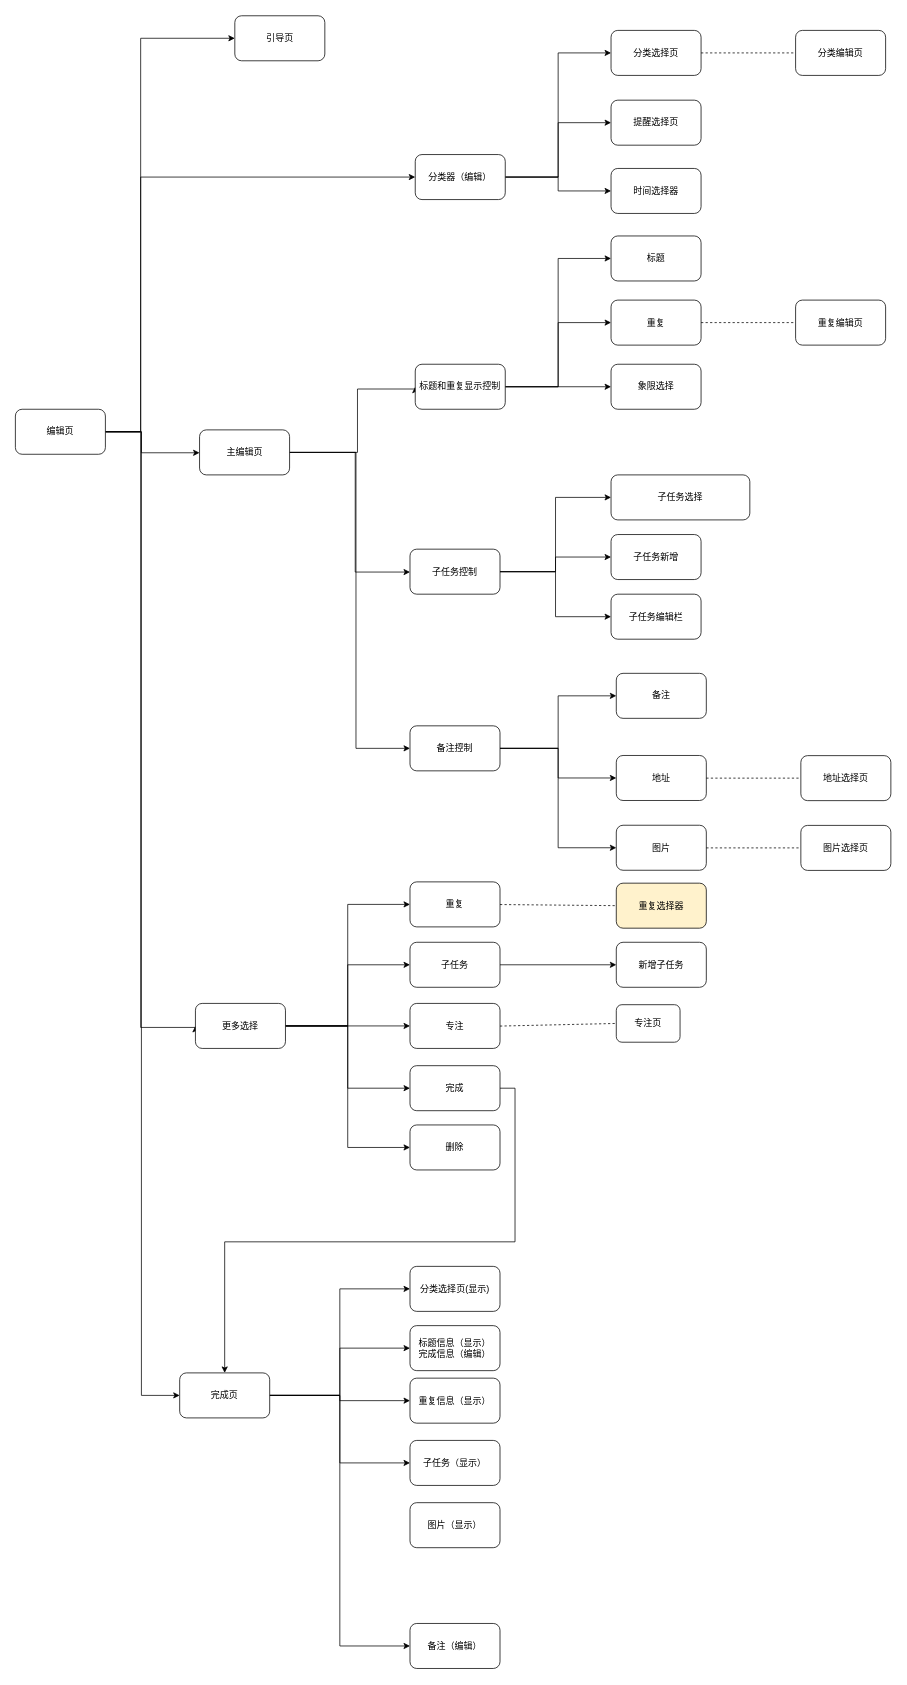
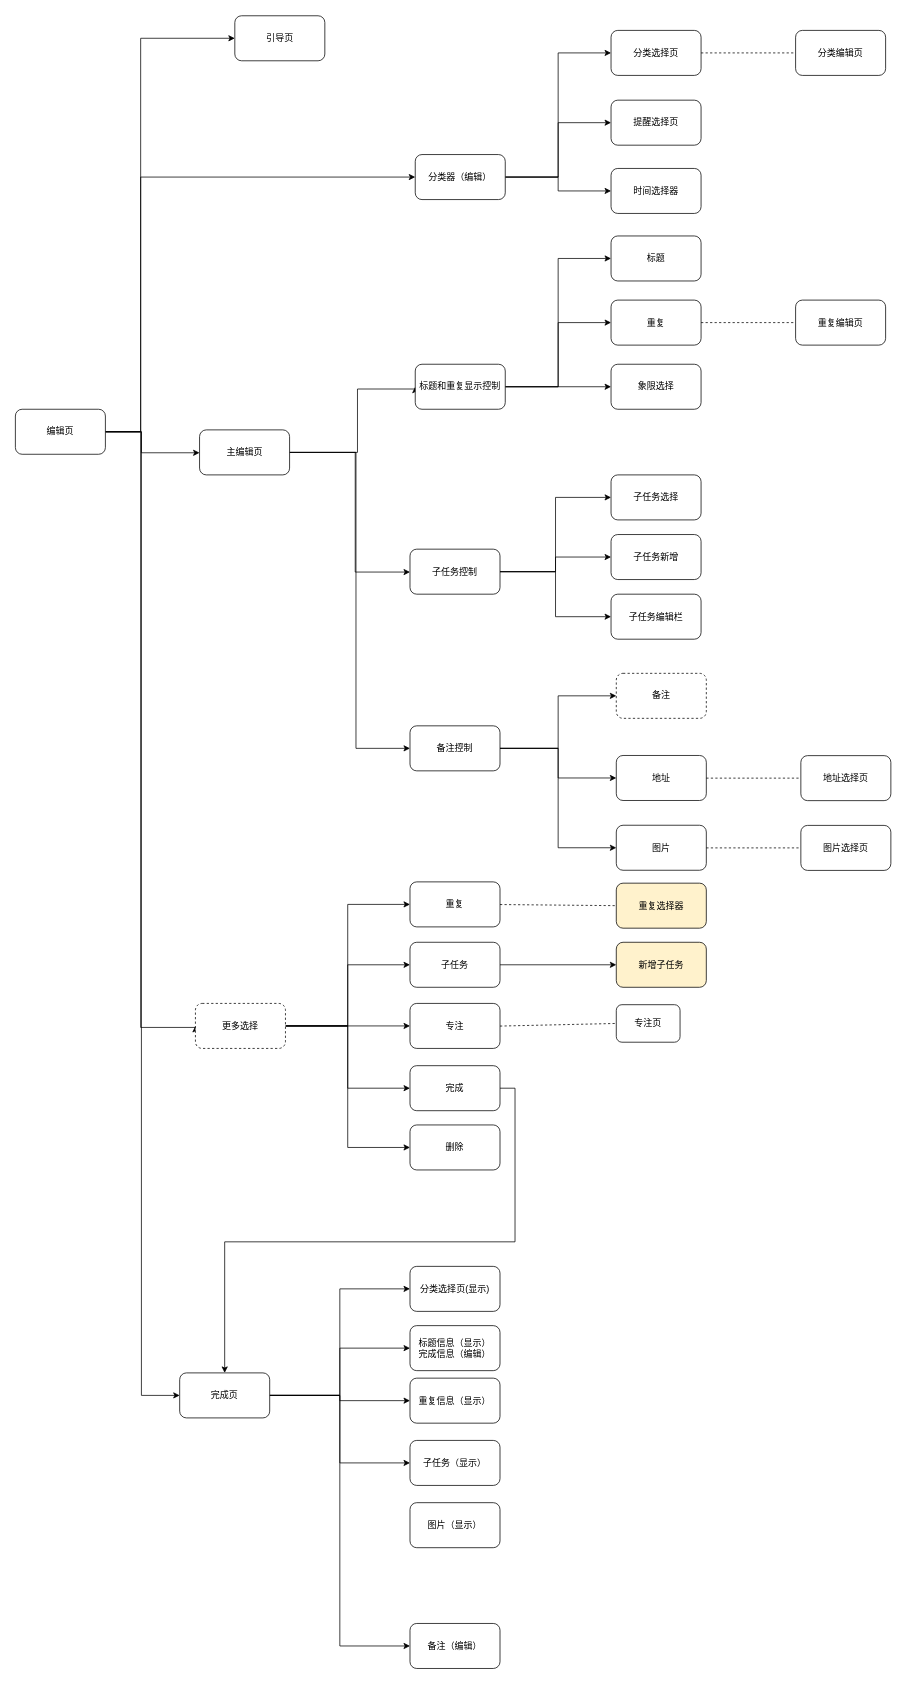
node "子任务选择": size 139x45 -> 90x45
node "备注": style solid -> dashed
node "新增子任务": fillcolor #ffffff -> #fff2cc
node "更多选择": style solid -> dashed
